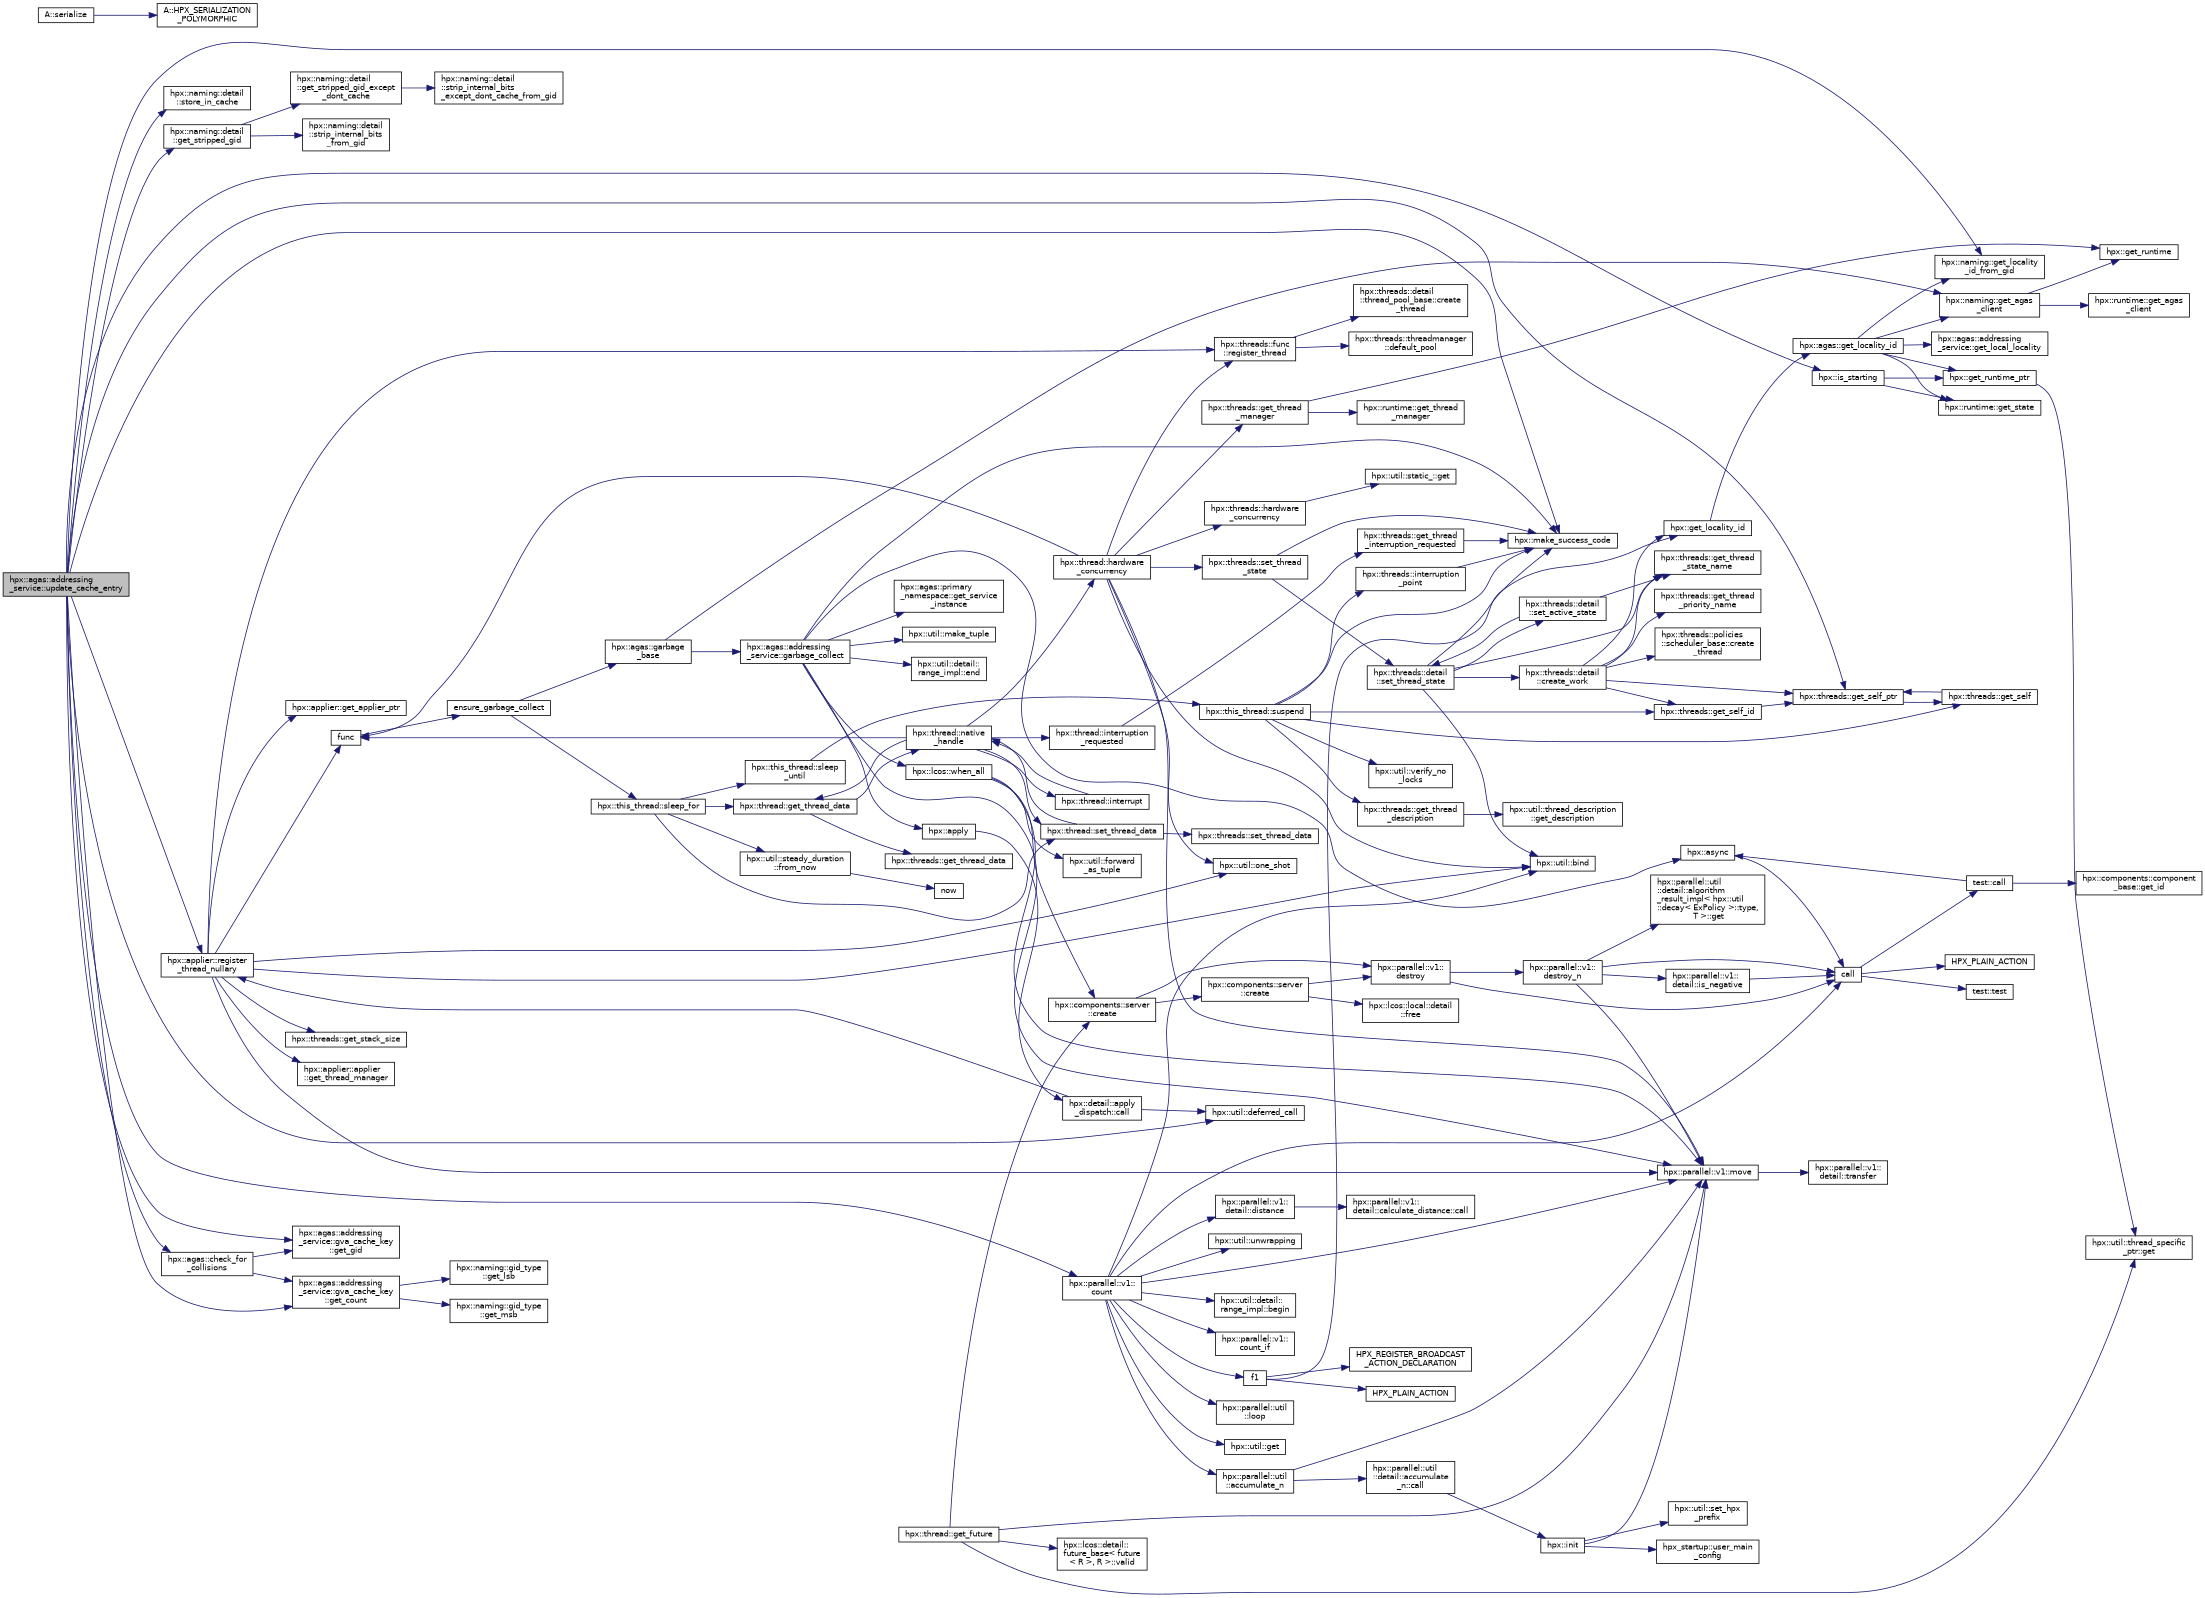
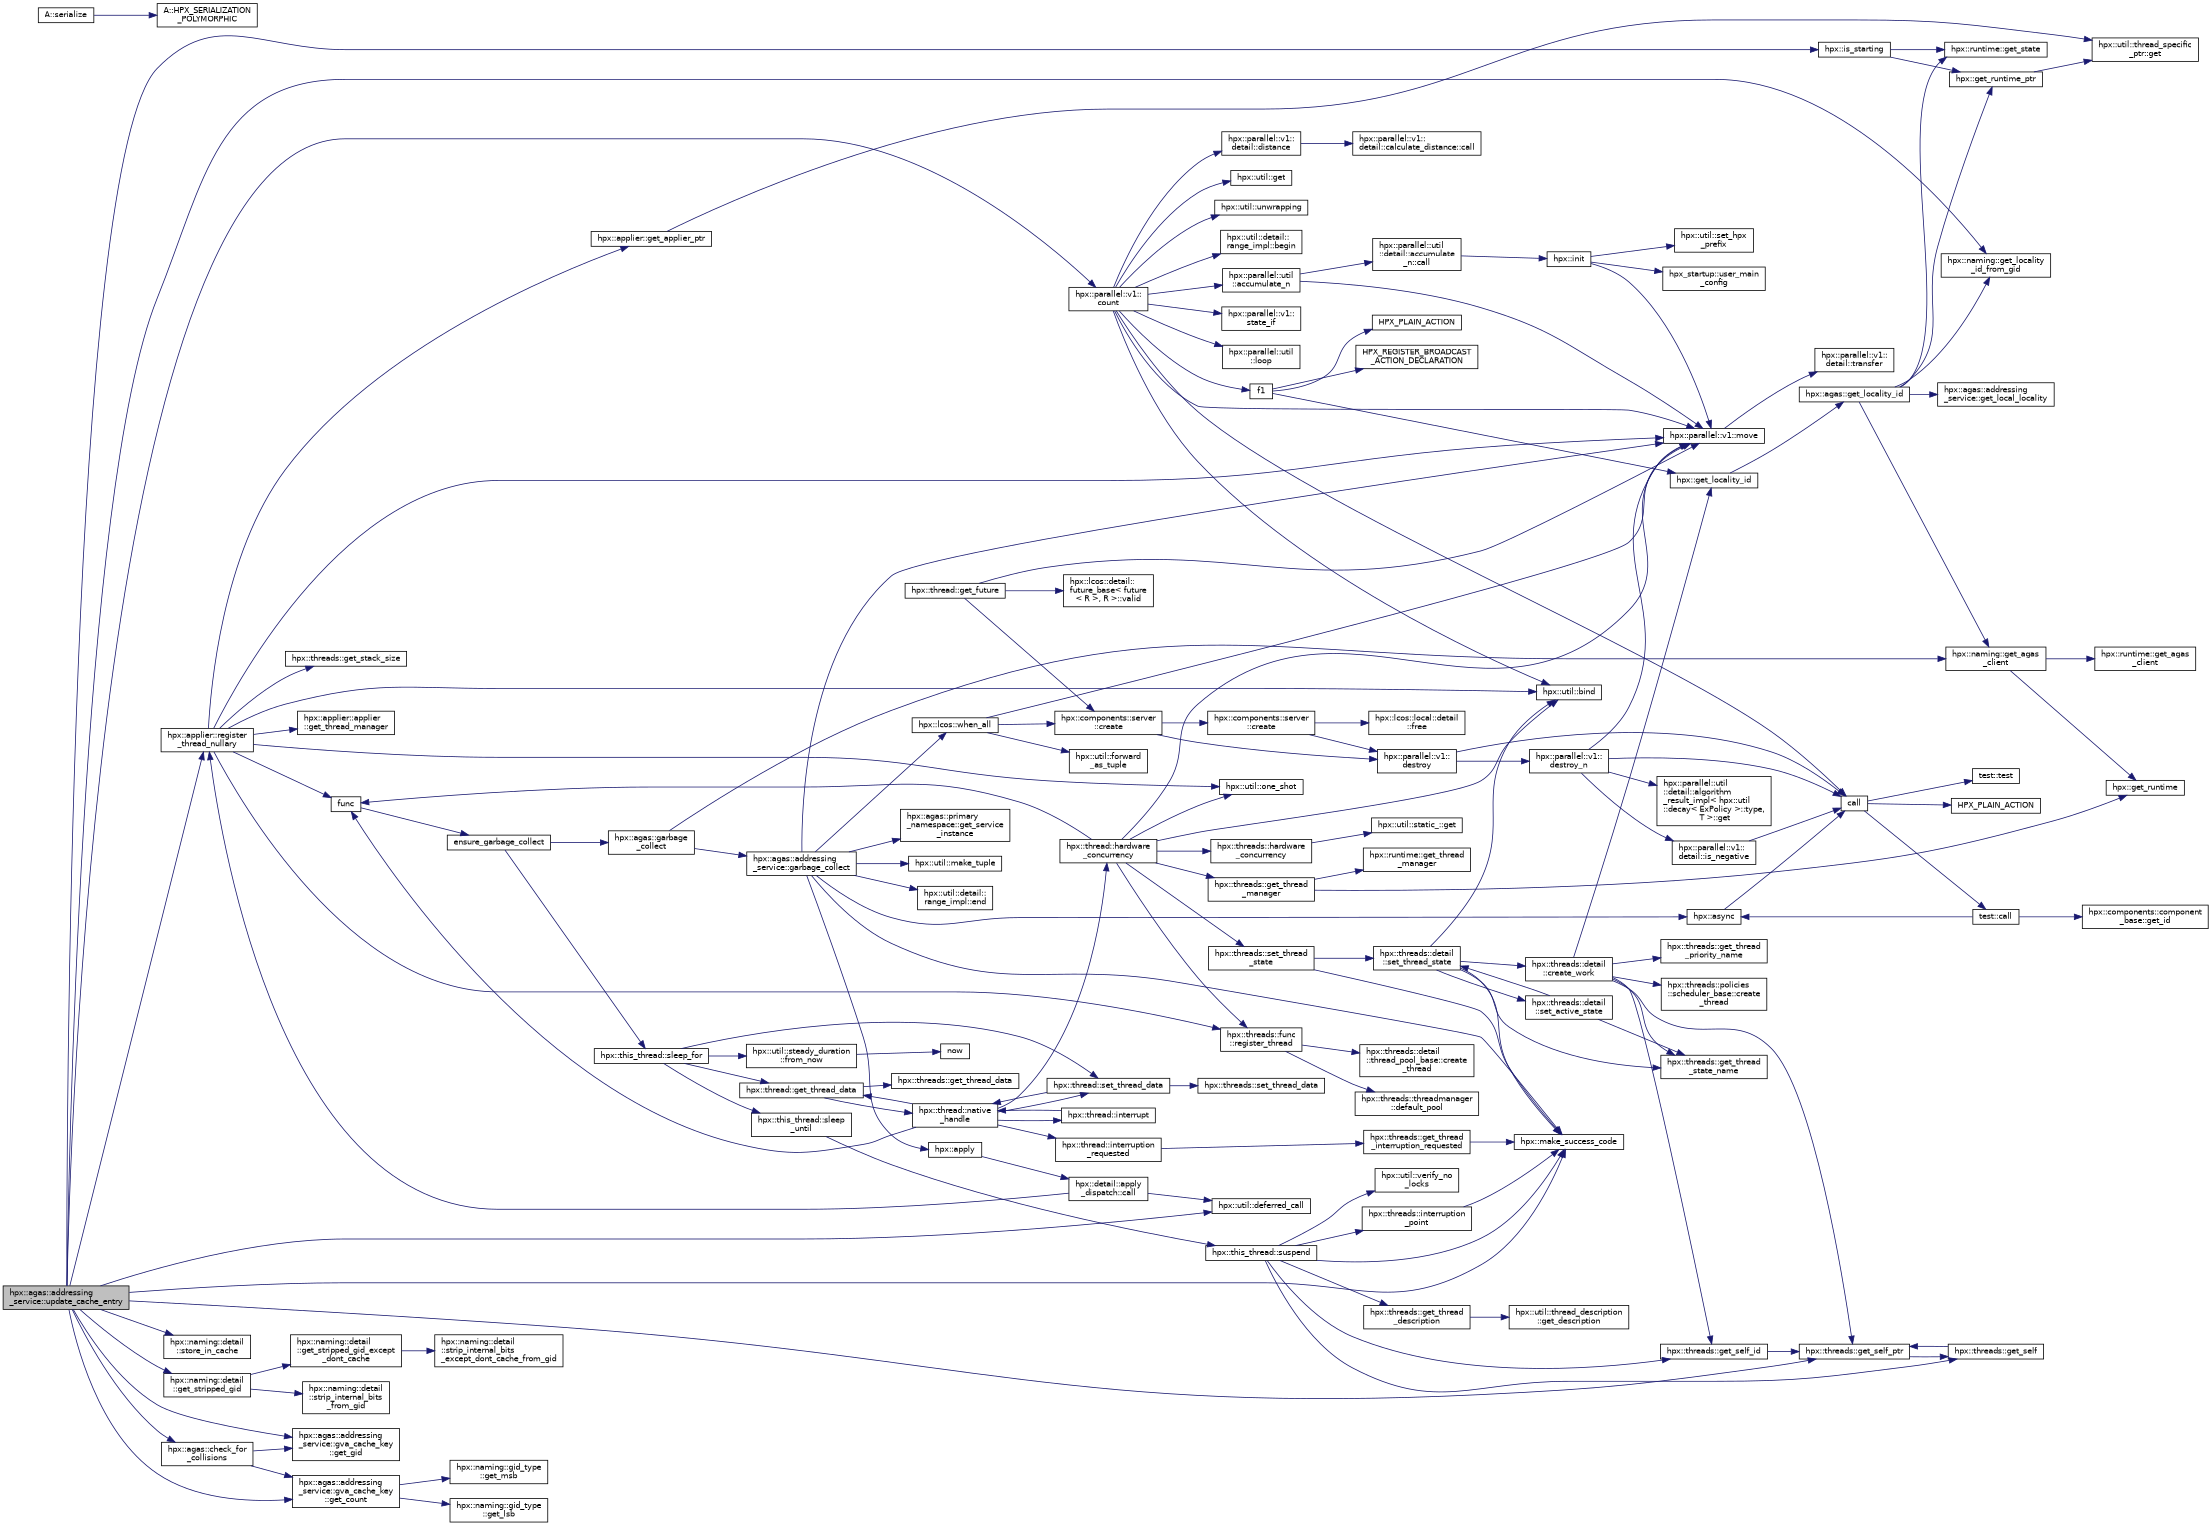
node "hpx::agas::garbage _base": label "hpx::agas::garbage _base" -> "hpx::agas::garbage _collect"
node "hpx::parallel::v1:: count_if": label "hpx::parallel::v1:: count_if" -> "hpx::parallel::v1:: state_if"
edge "hpx::thread::get_future" -> "hpx::util::thread_specific _ptr::get": now "hpx::applier::get_applier_ptr" -> "hpx::util::thread_specific _ptr::get"
